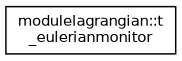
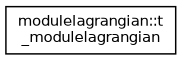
node "modulelagrangian::t _eulerianmonitor": label "modulelagrangian::t _eulerianmonitor" -> "modulelagrangian::t _modulelagrangian"
